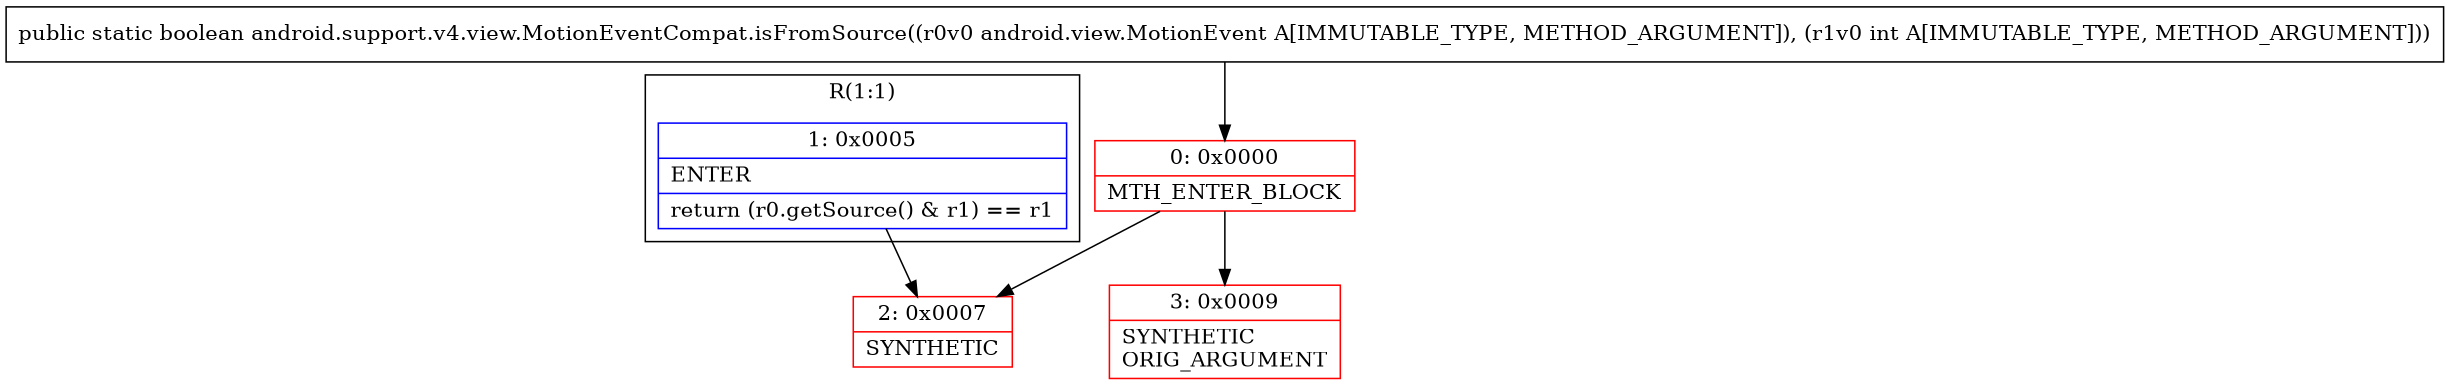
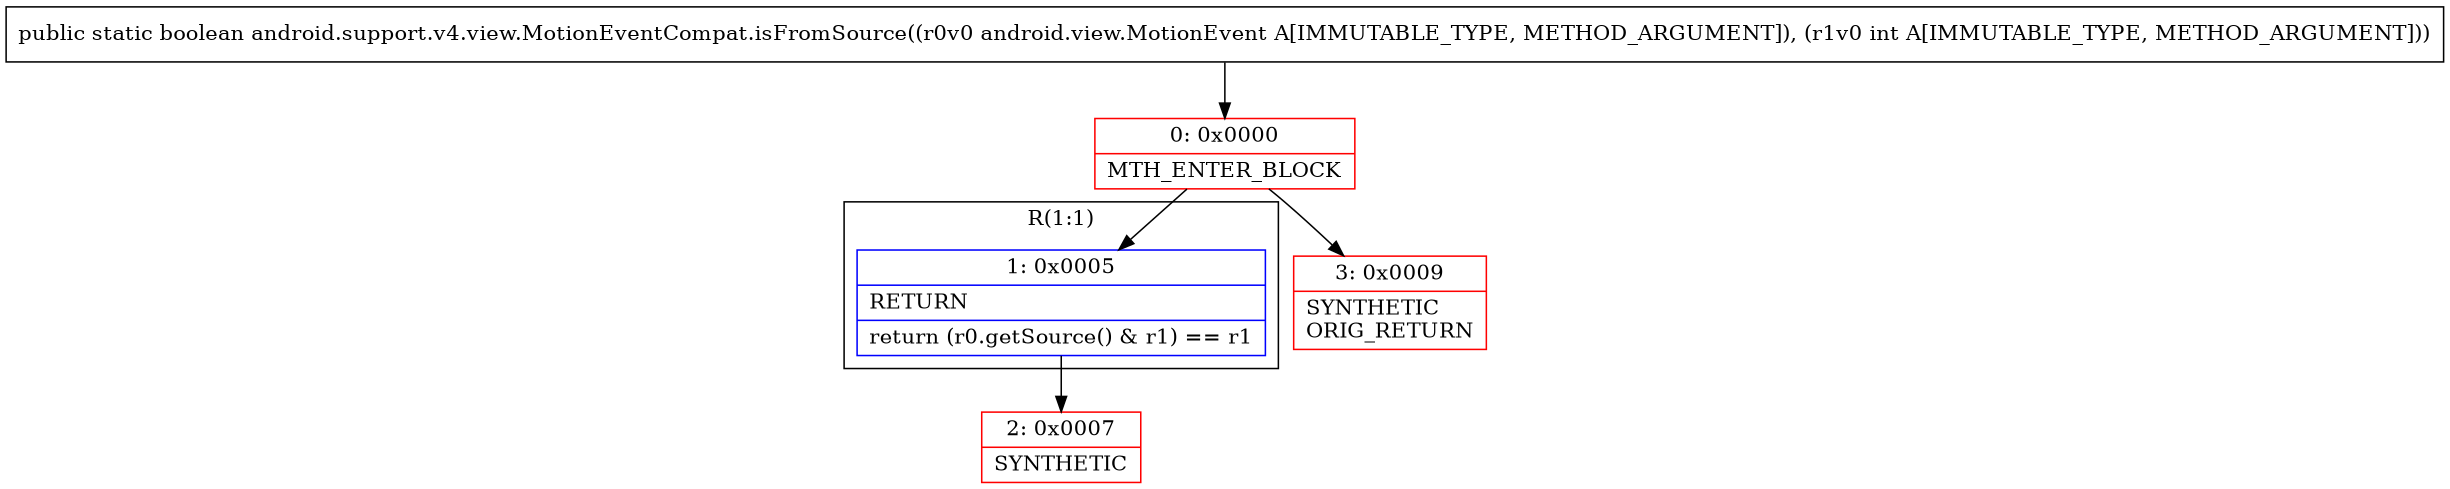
node "1: 0x0005": text "ENTER" -> "RETURN"
edge "0: 0x0000" -> "2: 0x0007": now "0: 0x0000" -> "1: 0x0005"
node "3: 0x0009": text "ORIG_ARGUMENT" -> "ORIG_RETURN"
